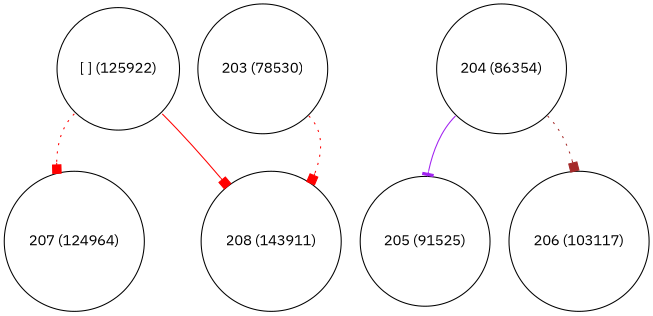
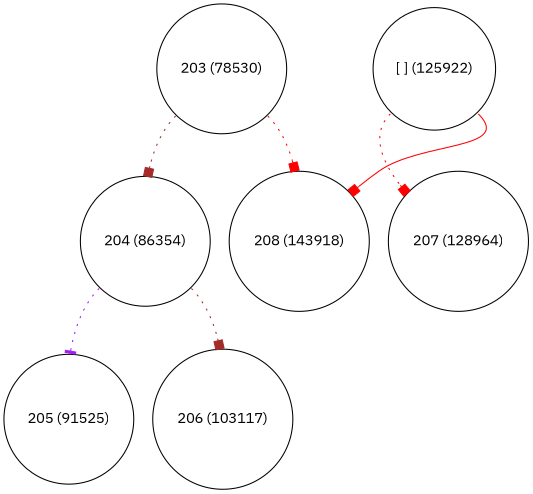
edge "203 (78530)" -> "204 (86354)": added
edge "204 (86354)" -> "205 (91525)": style solid -> dotted
node "207 (124964)": label "207 (124964)" -> "207 (128964)"
node "208 (143911)": label "208 (143911)" -> "208 (143918)"
